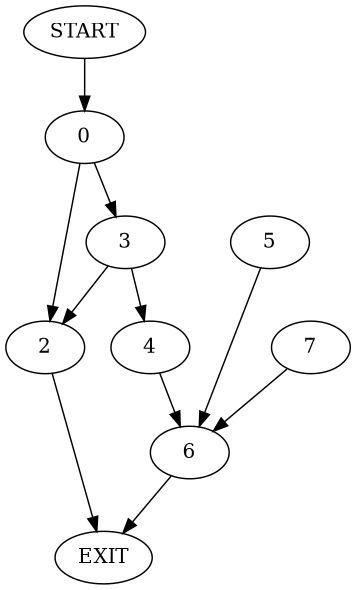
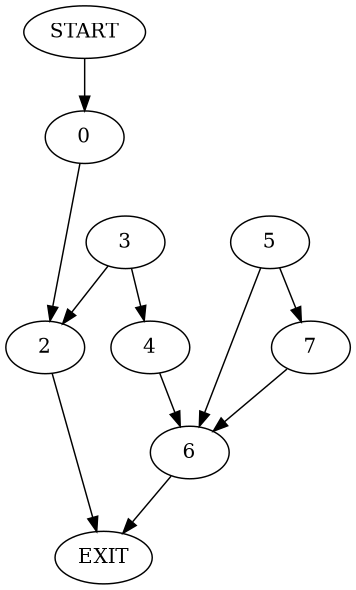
edge "0" -> "3": removed
edge "5" -> "7": added
